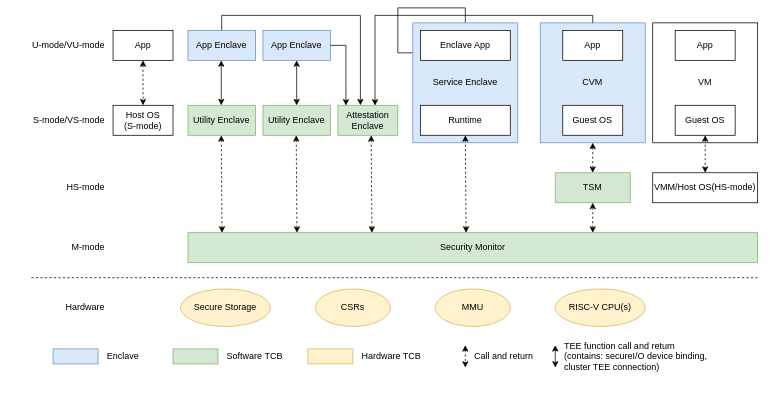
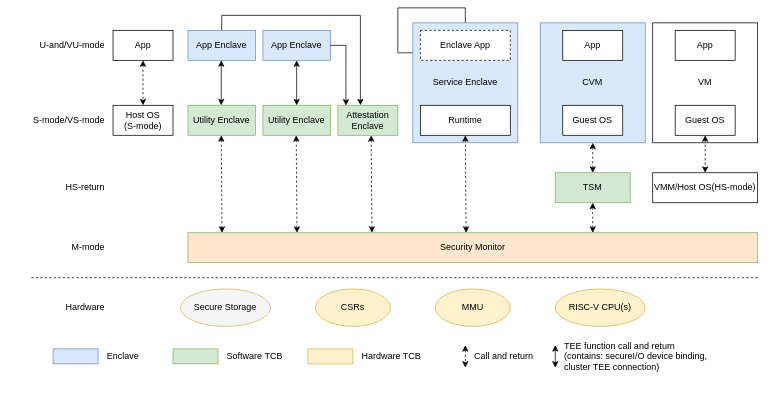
edge "CVM" -> "Attestation Enclave": removed
node "U-mode/VU-mode": label "U-mode/VU-mode" -> "U-and/VU-mode"
node "Enclave App": style solid -> dashed
node "HS-mode": label "HS-mode" -> "HS-return"
node "Security Monitor": fillcolor #d5e8d4 -> #ffe6cc
node "Secure Storage": fillcolor #fff2cc -> #f5f5f5
